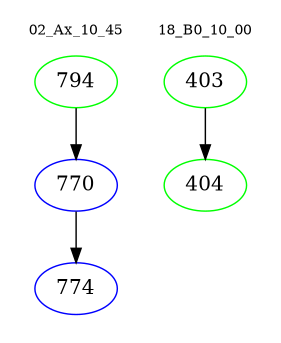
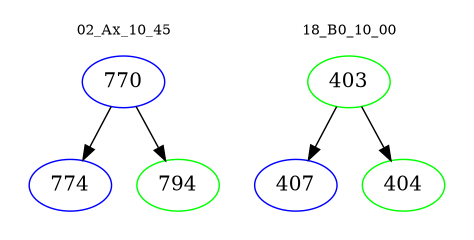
edge "794" -> "770": reversed
node "407": added
